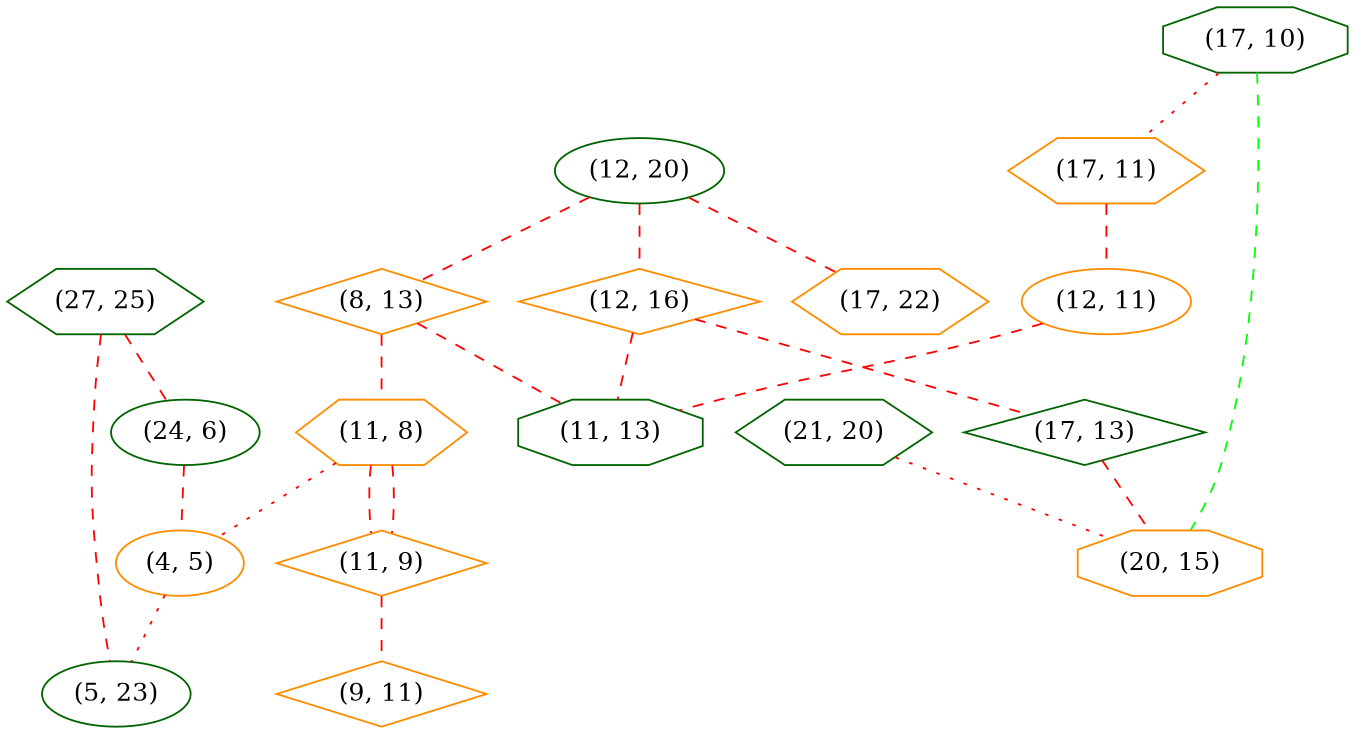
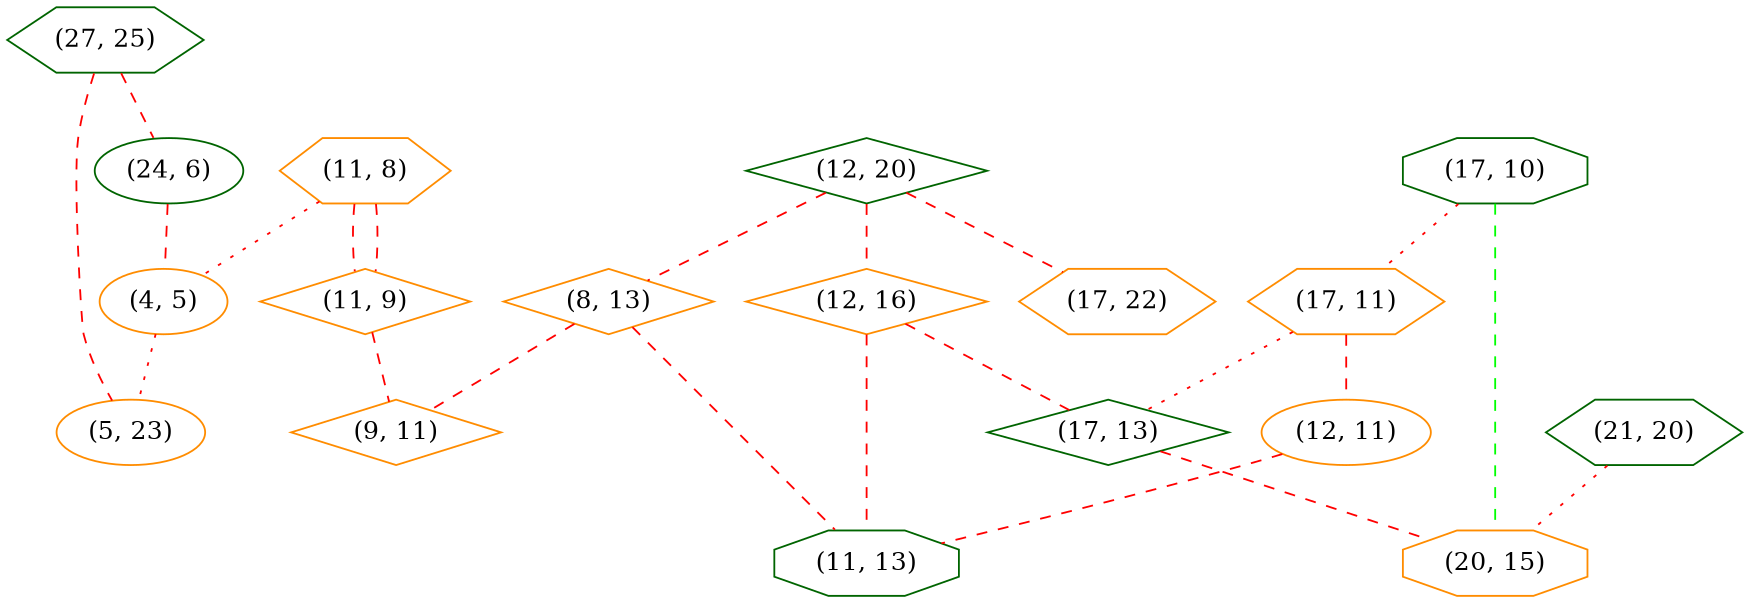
node "(12, 20)": shape ellipse -> diamond
edge "(8, 13)" -- "(11, 8)": now "(8, 13)" -- "(9, 11)"
edge "(17, 11)" -- "(17, 13)": added
node "(5, 23)": color darkgreen -> darkorange
